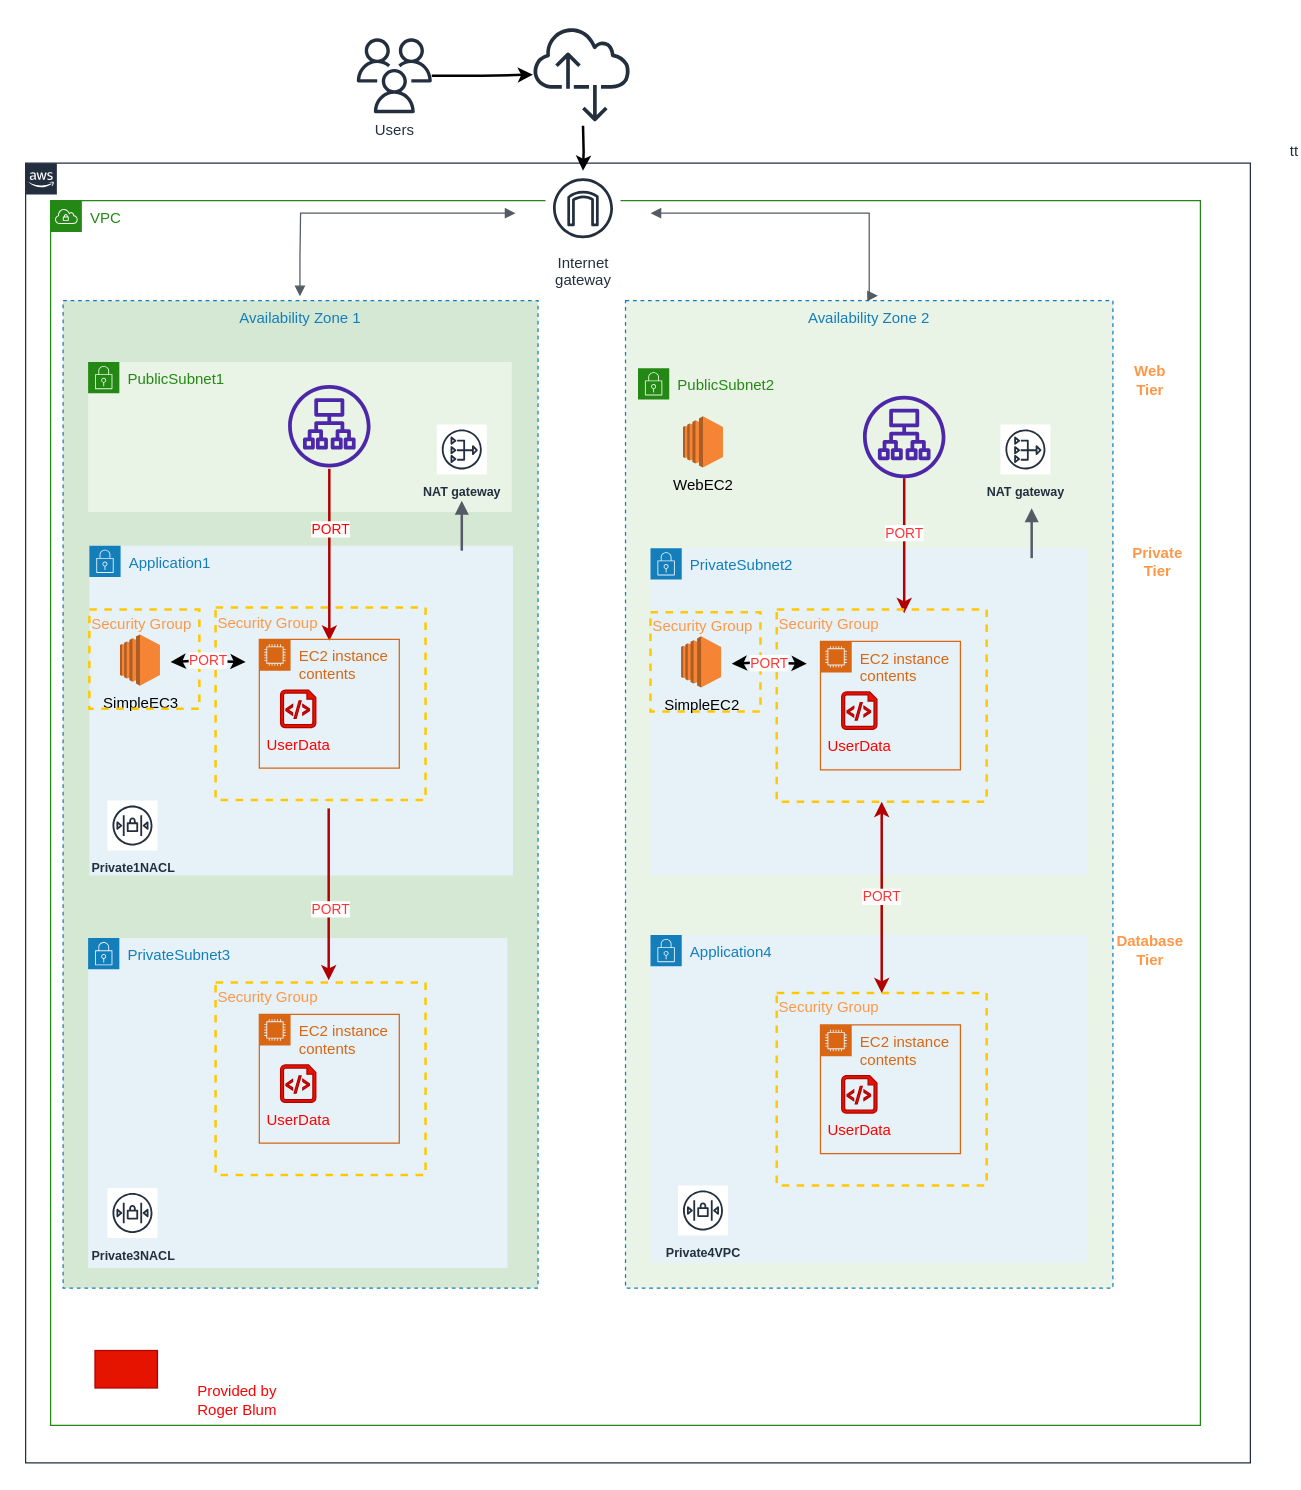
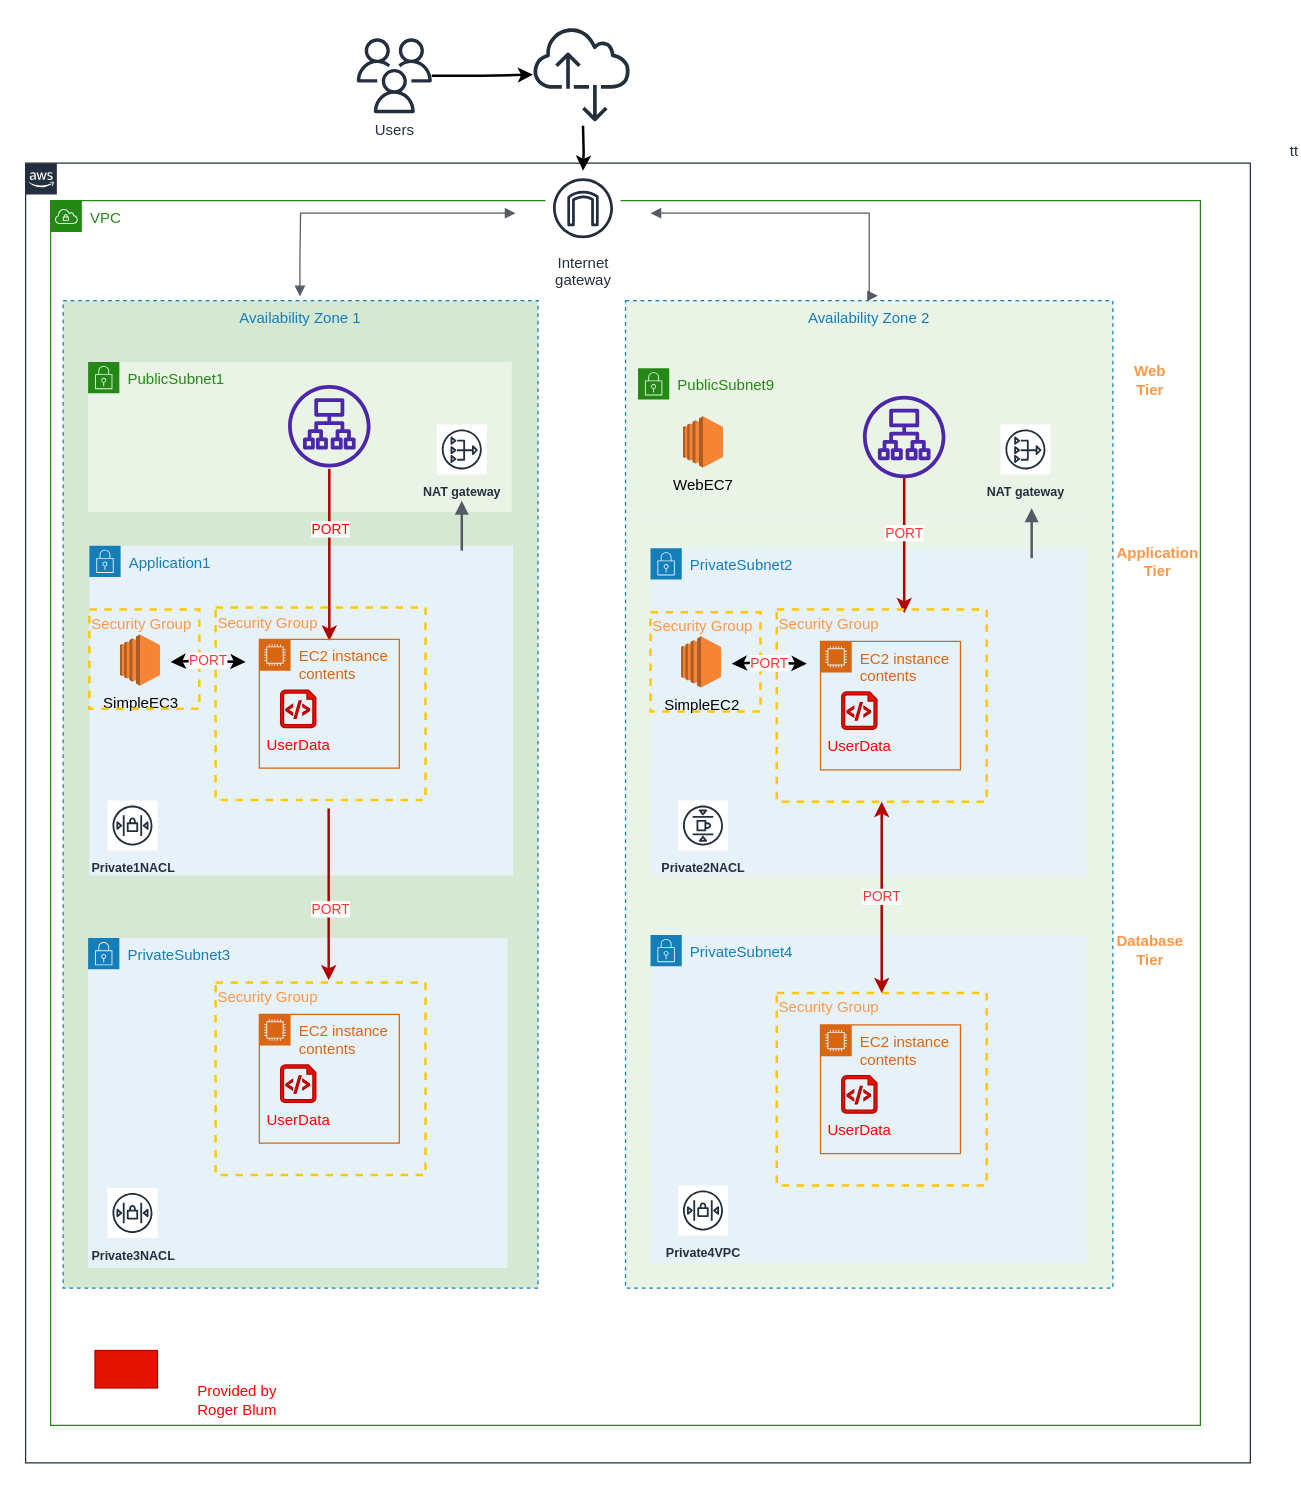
node "PublicSubnet2": label "PublicSubnet2" -> "PublicSubnet9"
node "WebEC2": label "WebEC2" -> "WebEC7"
node "Private Tier": label "Private Tier" -> "Application Tier"
node "Private2NACL": added
node "Application4": label "Application4" -> "PrivateSubnet4"
